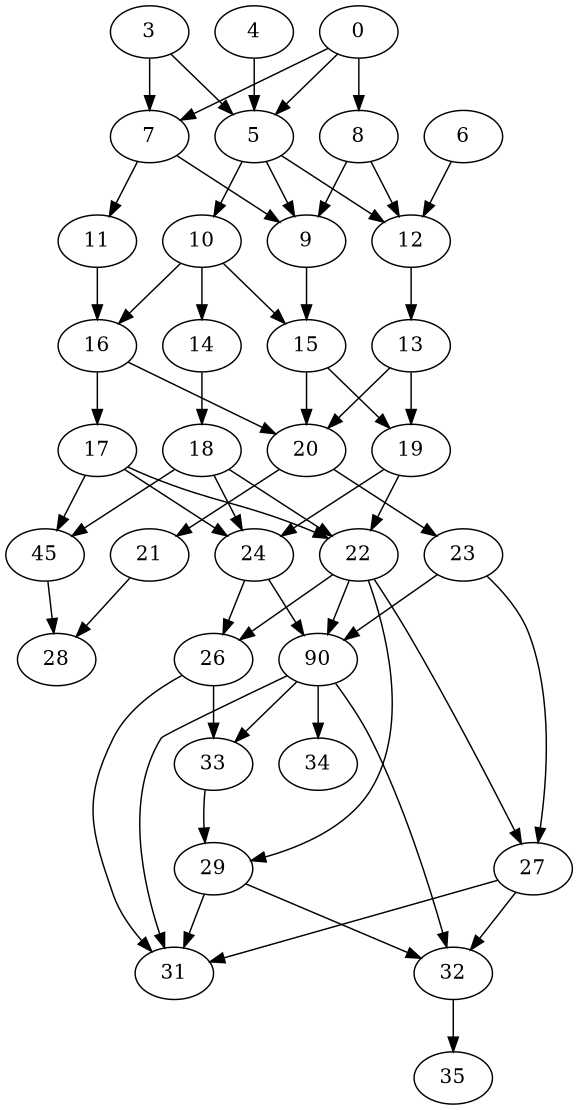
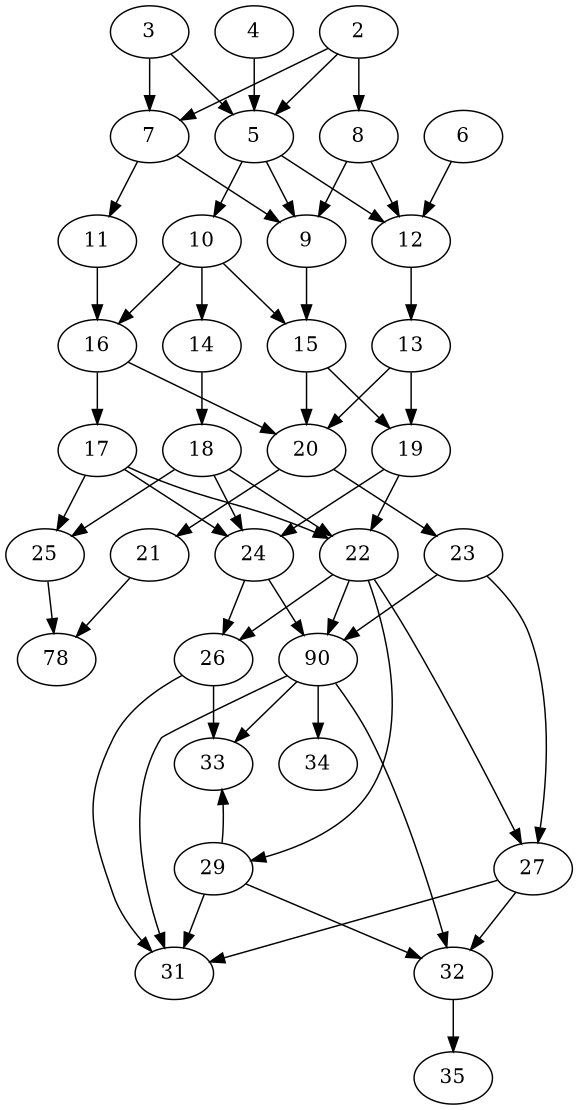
node "0": label "0" -> "2"
node "45": label "45" -> "25"
node "28": label "28" -> "78"
edge "33" -> "29": reversed
